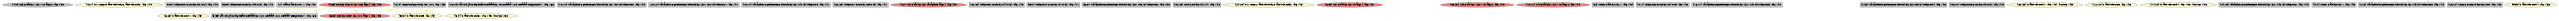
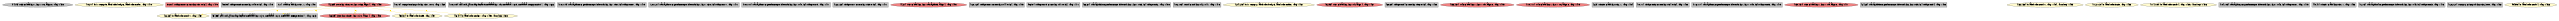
node "[80/81]  %idxprom87 = zext i32 %51 to i64, !dbg !1479": fillcolor grey -> lightcoral
node "[68/69]  %idxprom94 = zext i32 %56 to i64, !dbg !1488": added
node "[130/131]  %38 = load i32**, i32*** %a, align 8, !dbg !1471": added
node "[106/107]  %idxprom83 = zext i32 %46 to i64, !dbg !1475": removed
